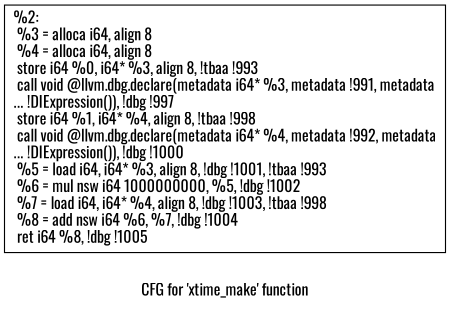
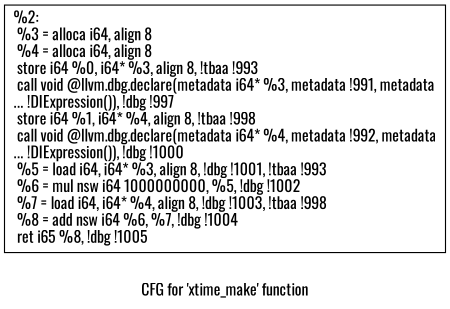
node "%2:": text "ret i64 %8, !dbg !1005" -> "ret i65 %8, !dbg !1005"
